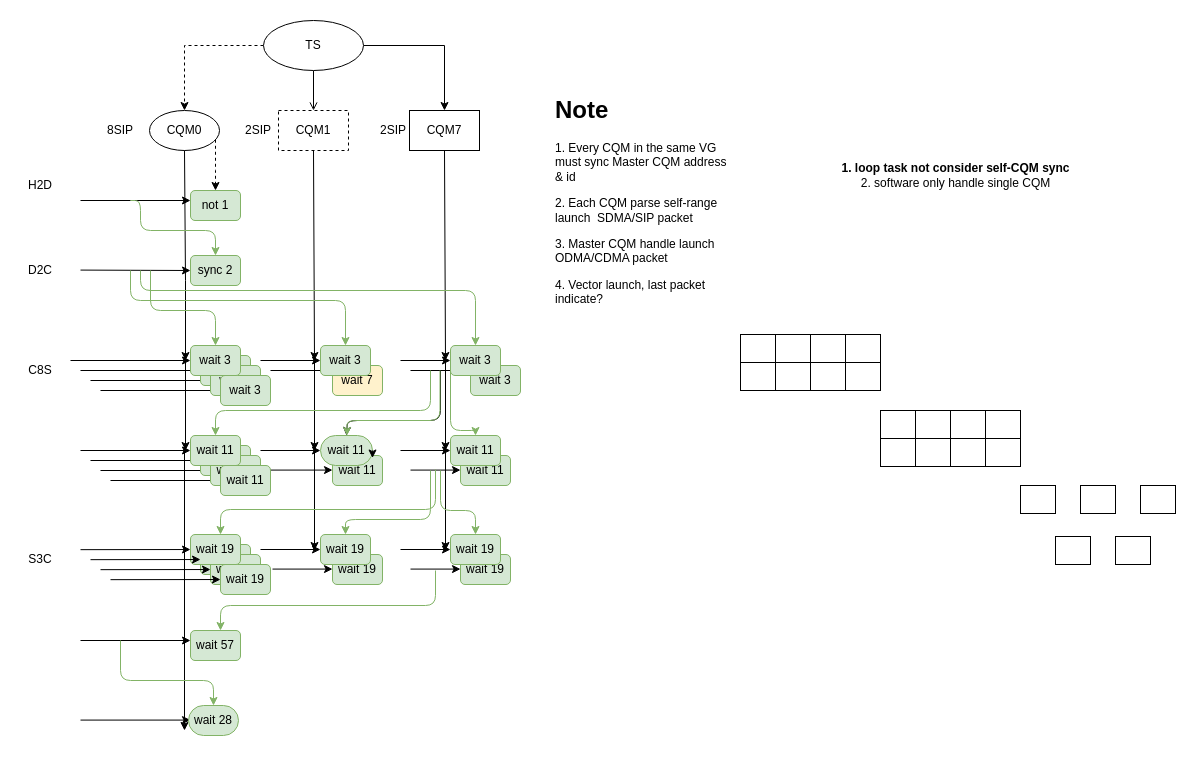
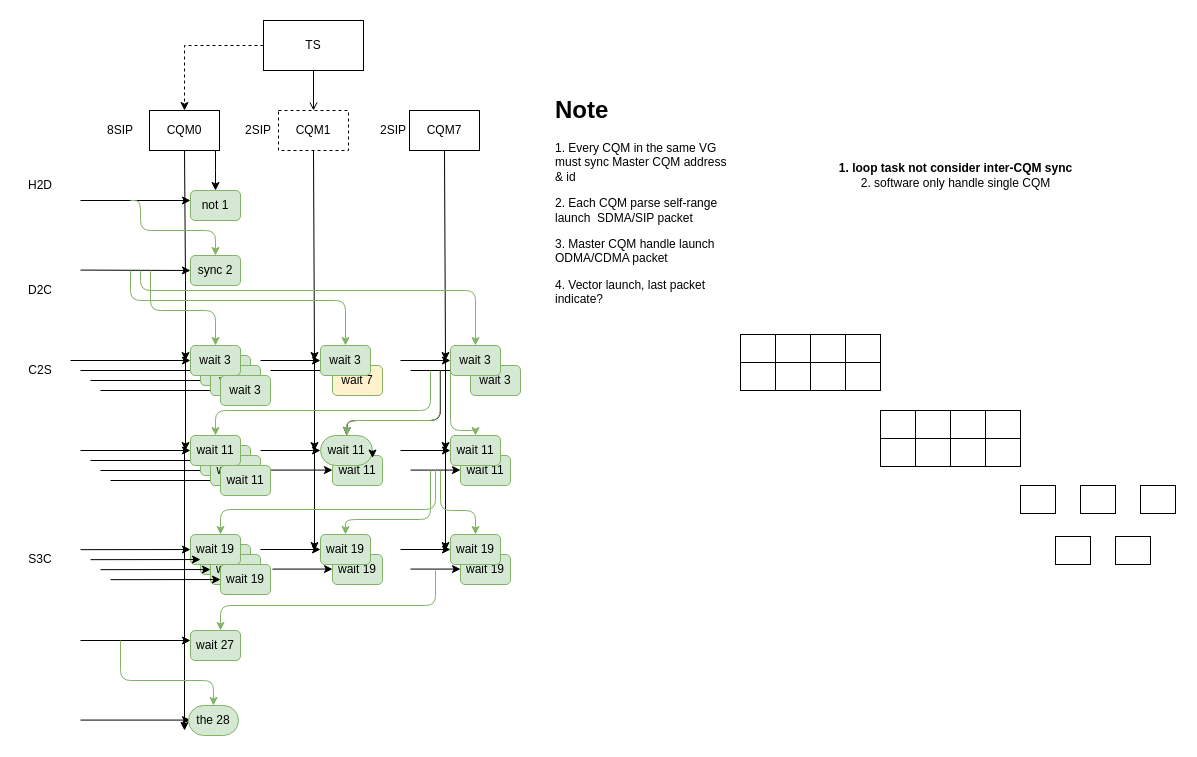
node "TS": shape ellipse -> rectangle
edge "TS" -> "CQM7": removed
node "CQM0": shape ellipse -> rectangle
edge "CQM0" -> "not 1": style dashed -> solid
node "1. loop task not consider self-CQM sync 2. software only handle single CQM": label "1. loop task not consider self-CQM sync 2. software only handle single CQM" -> "1. loop task not consider inter-CQM sync 2. software only handle single CQM"
node "D2C": moved (41, 271) -> (41, 291)
node "C8S": label "C8S" -> "C2S"
node "wait 57": label "wait 57" -> "wait 27"
node "wait 28": label "wait 28" -> "the 28"
